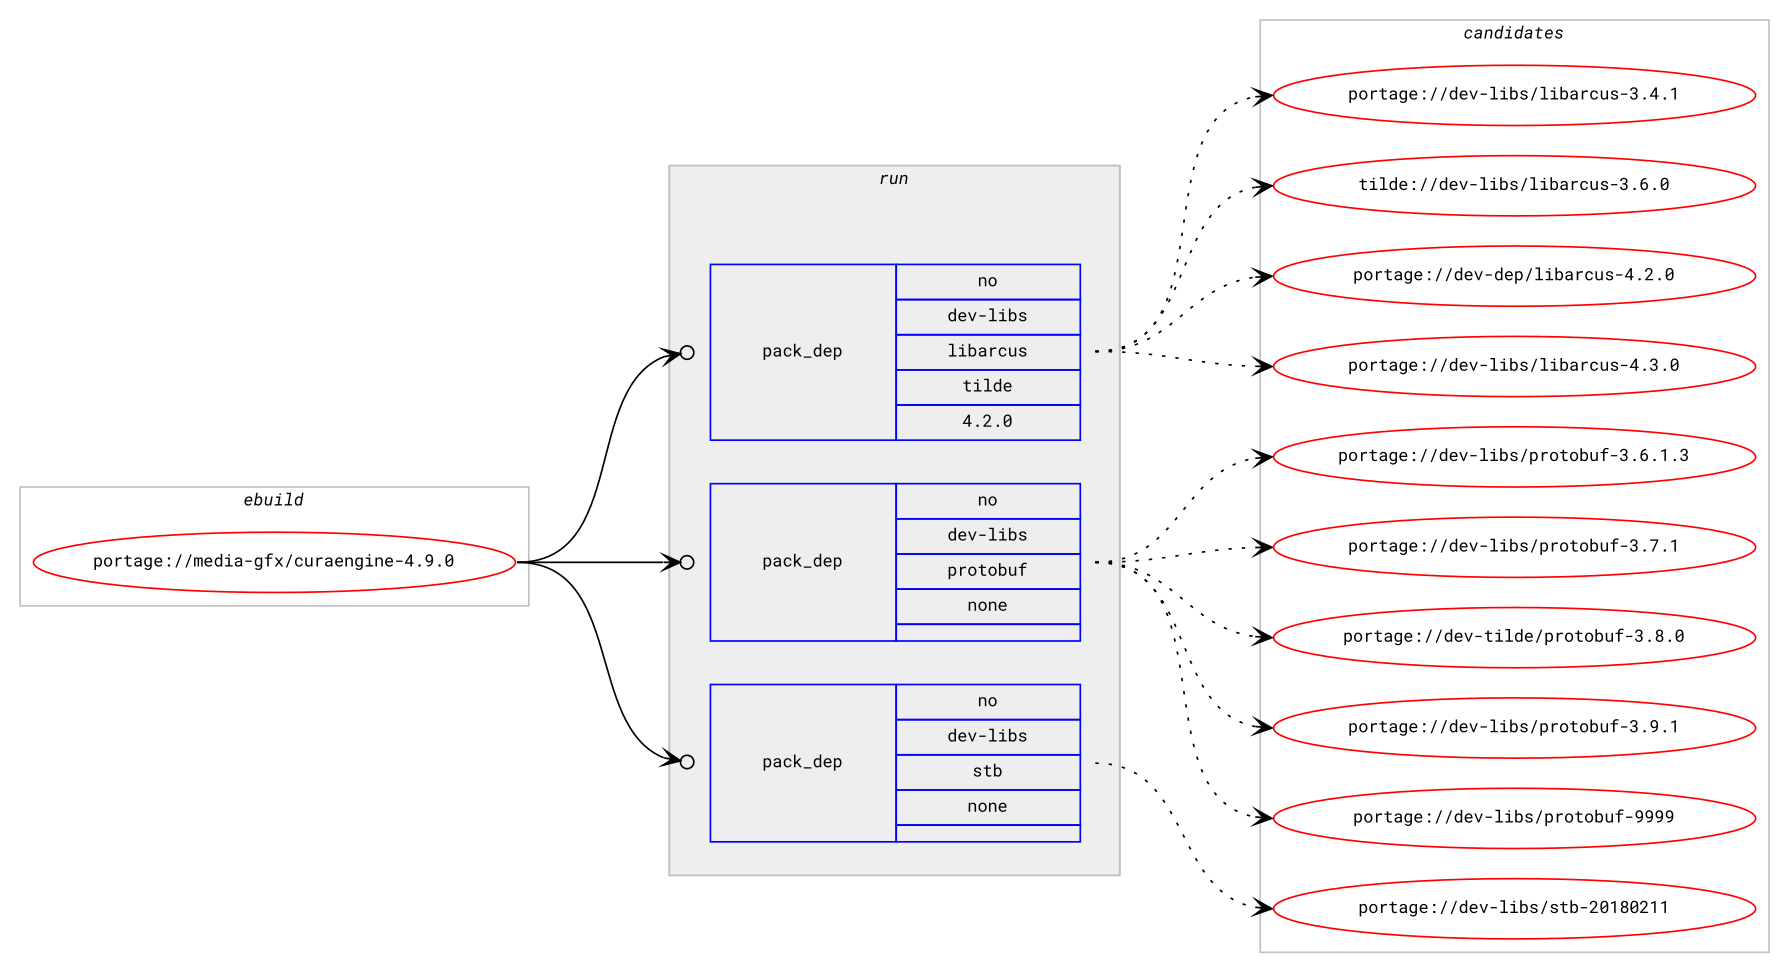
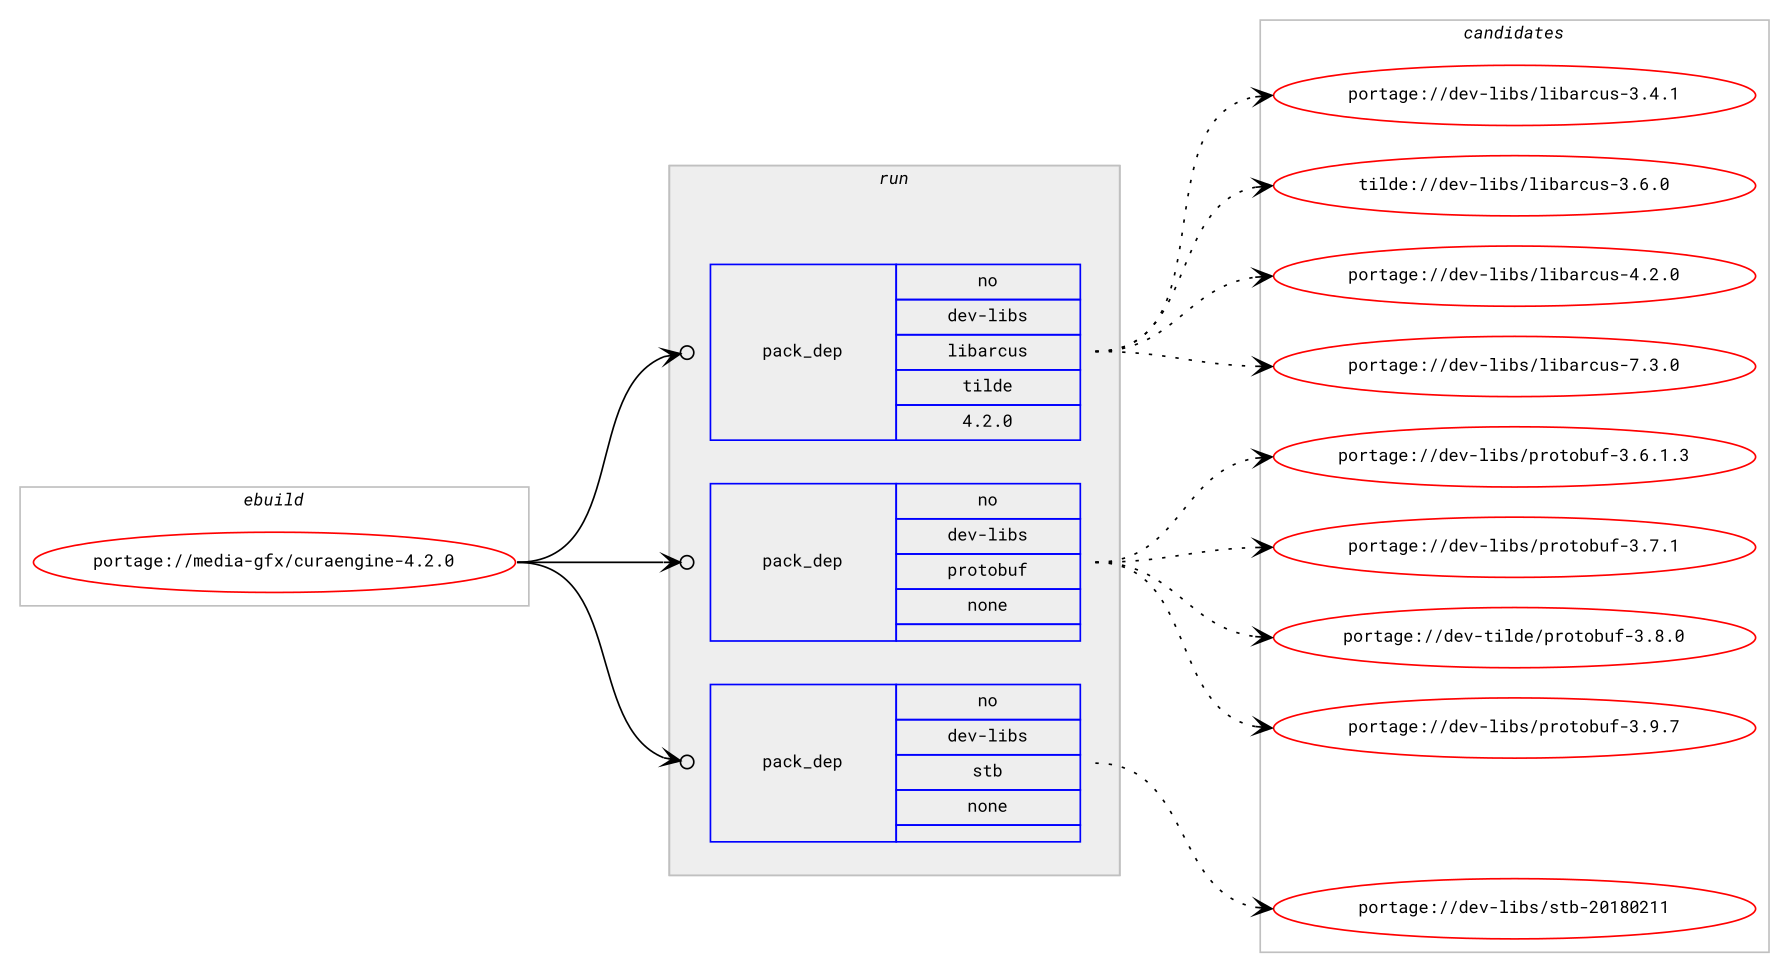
node "portage://dev-dep/libarcus-4.2.0": label "portage://dev-dep/libarcus-4.2.0" -> "portage://dev-libs/libarcus-4.2.0"
node "portage://dev-libs/libarcus-4.3.0": label "portage://dev-libs/libarcus-4.3.0" -> "portage://dev-libs/libarcus-7.3.0"
node "portage://media-gfx/curaengine-4.9.0": label "portage://media-gfx/curaengine-4.9.0" -> "portage://media-gfx/curaengine-4.2.0"
node "portage://dev-libs/protobuf-3.9.1": label "portage://dev-libs/protobuf-3.9.1" -> "portage://dev-libs/protobuf-3.9.7"
node "portage://dev-libs/protobuf-9999": removed
